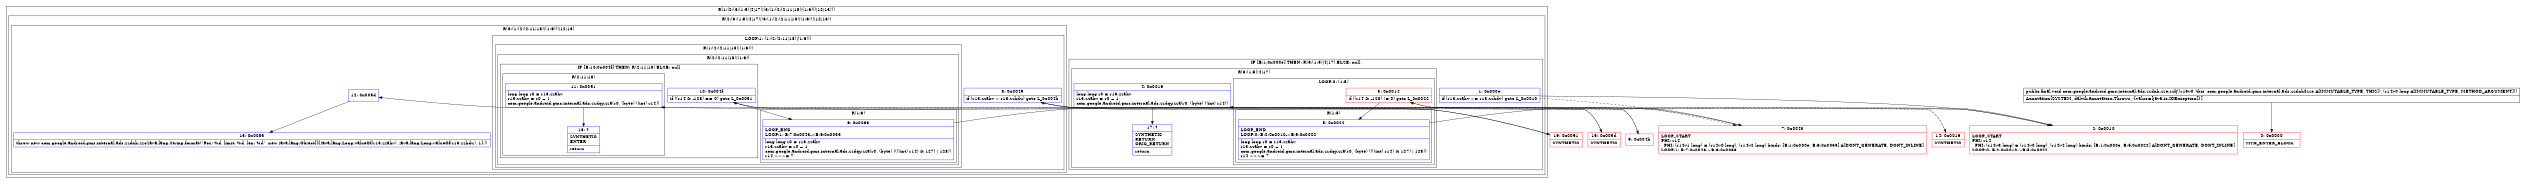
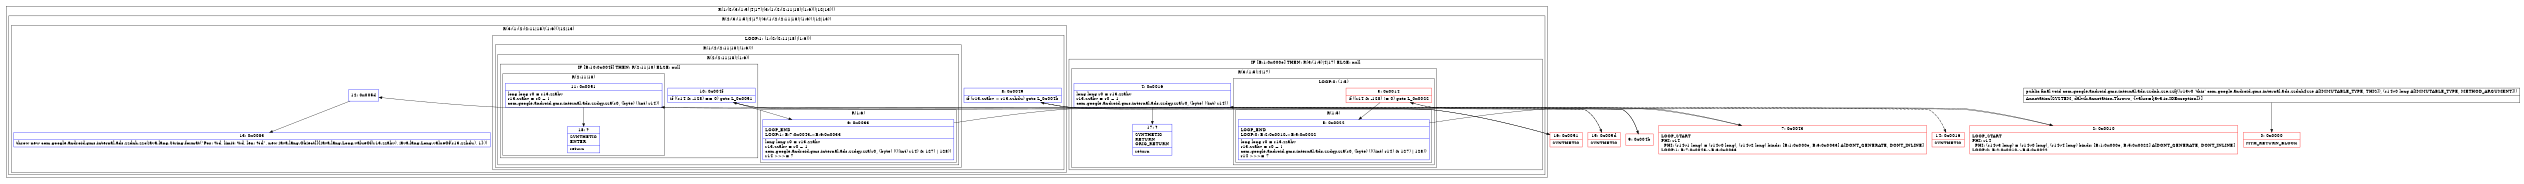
node "1: 0x000e": removed
edge "9: 0x004b" -> "10: 0x004f": style dashed -> solid
node "0: 0x0000": text "MTH_ENTER_BLOCK" -> "MTH_RETURN_BLOCK"
